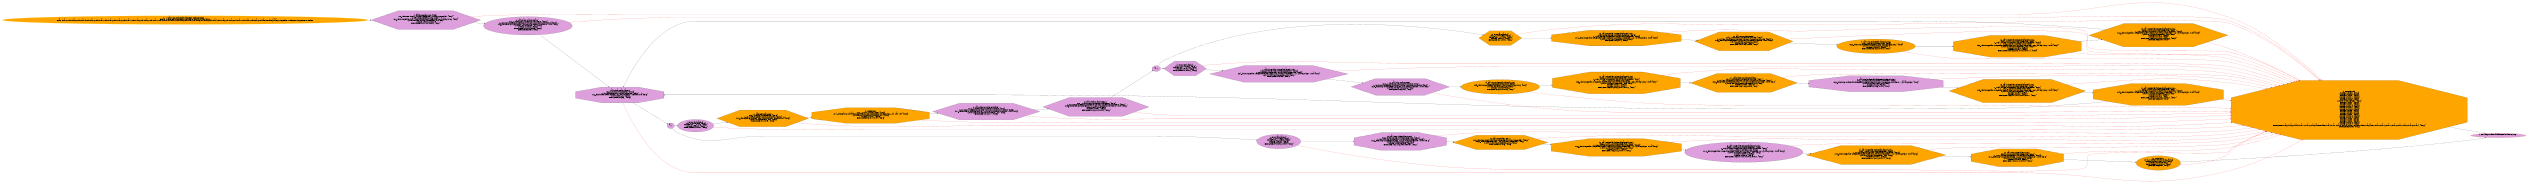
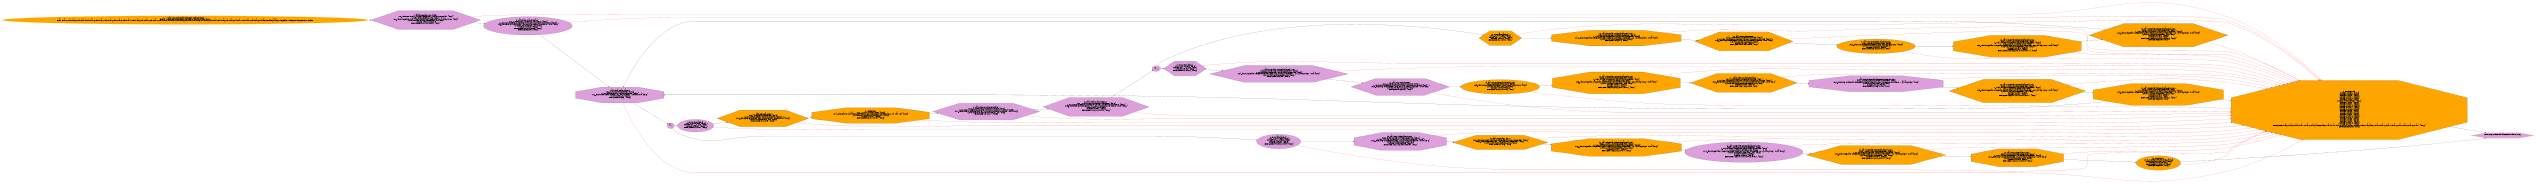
node "2: Exit String OutlineUtil.buildTocHtml(OutlineVO,String)": shape ellipse -> hexagon
